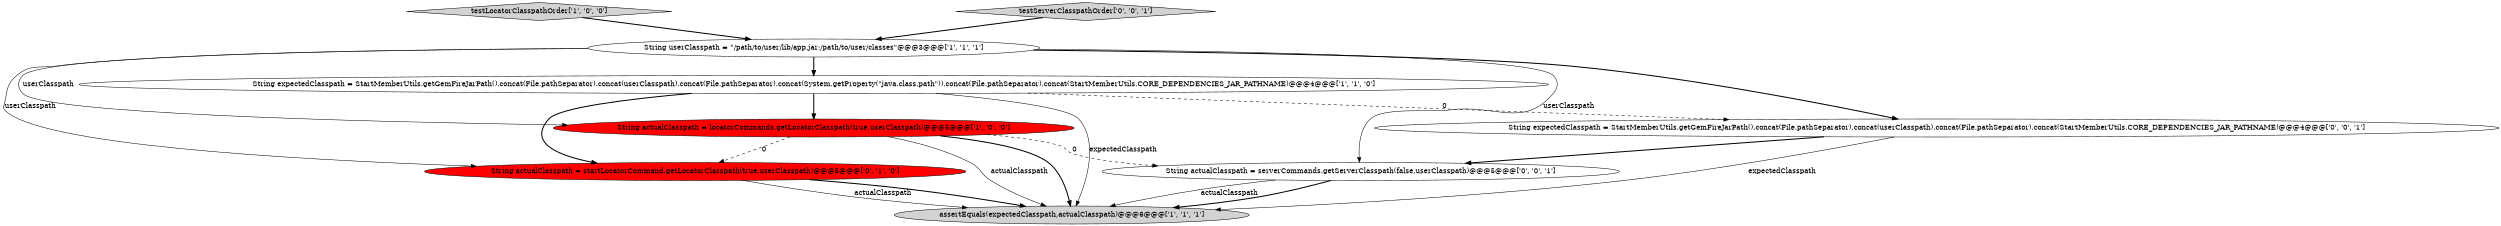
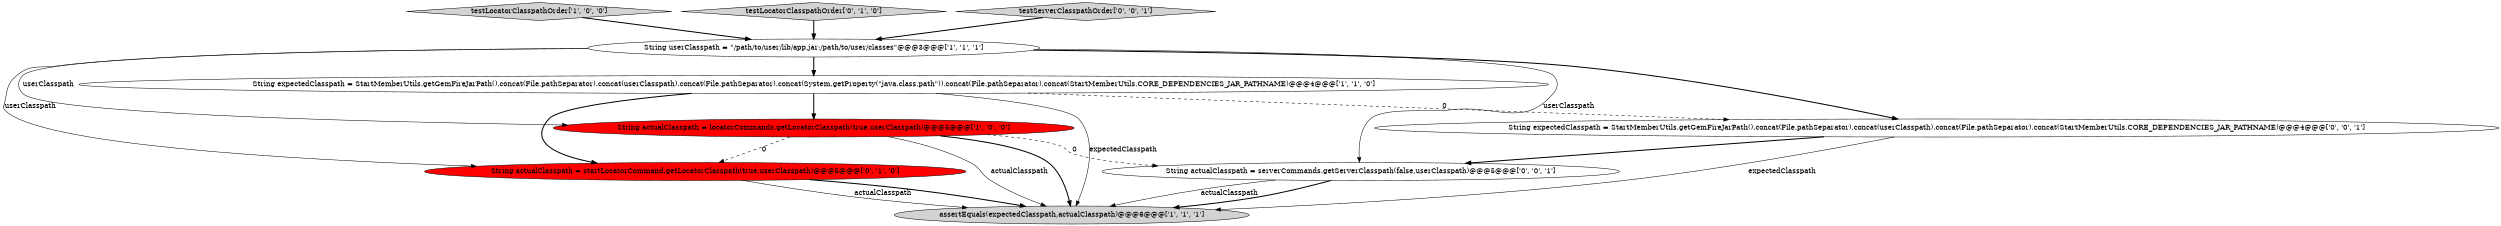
node "testLocatorClasspathOrder['0', '1', '0']": added
